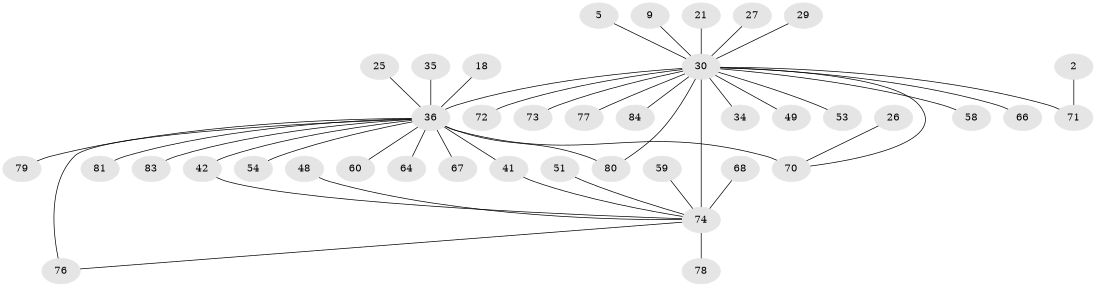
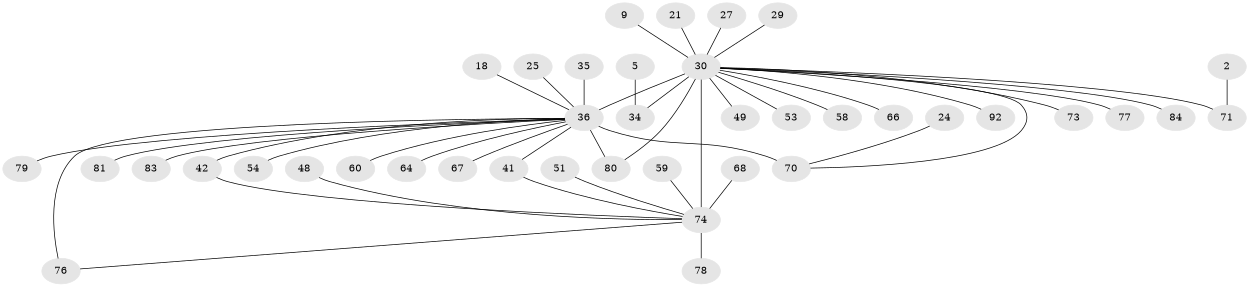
edge "5" -- "30": now "5" -- "34"
node "72": label "72" -> "92"
node "26": label "26" -> "24"
